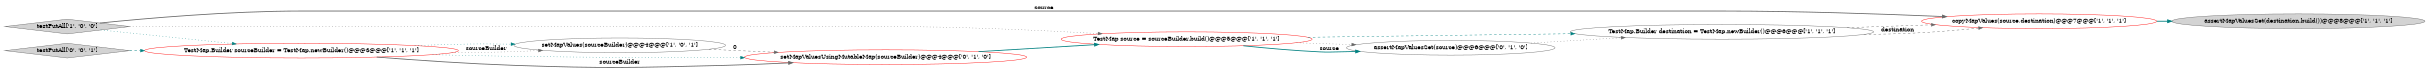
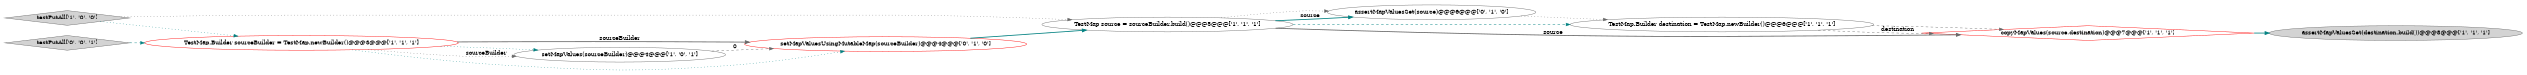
edge "testPutAll['1', '0', '0']" -> "copyMapValues(source,destination)@@@7@@@['1', '1', '1']": now "TestMap source = sourceBuilder.build()@@@5@@@['1', '1', '1']" -> "copyMapValues(source,destination)@@@7@@@['1', '1', '1']"
node "copyMapValues(source,destination)@@@7@@@['1', '1', '1']": shape ellipse -> diamond
node "TestMap source = sourceBuilder.build()@@@5@@@['1', '1', '1']": color red -> gray40
